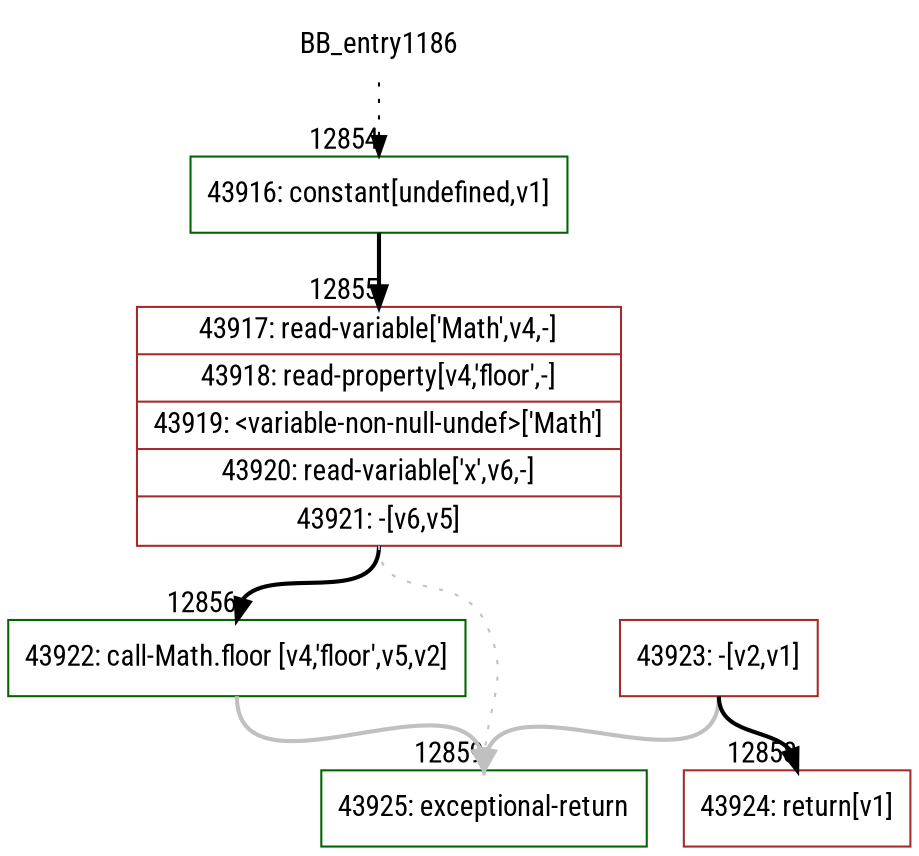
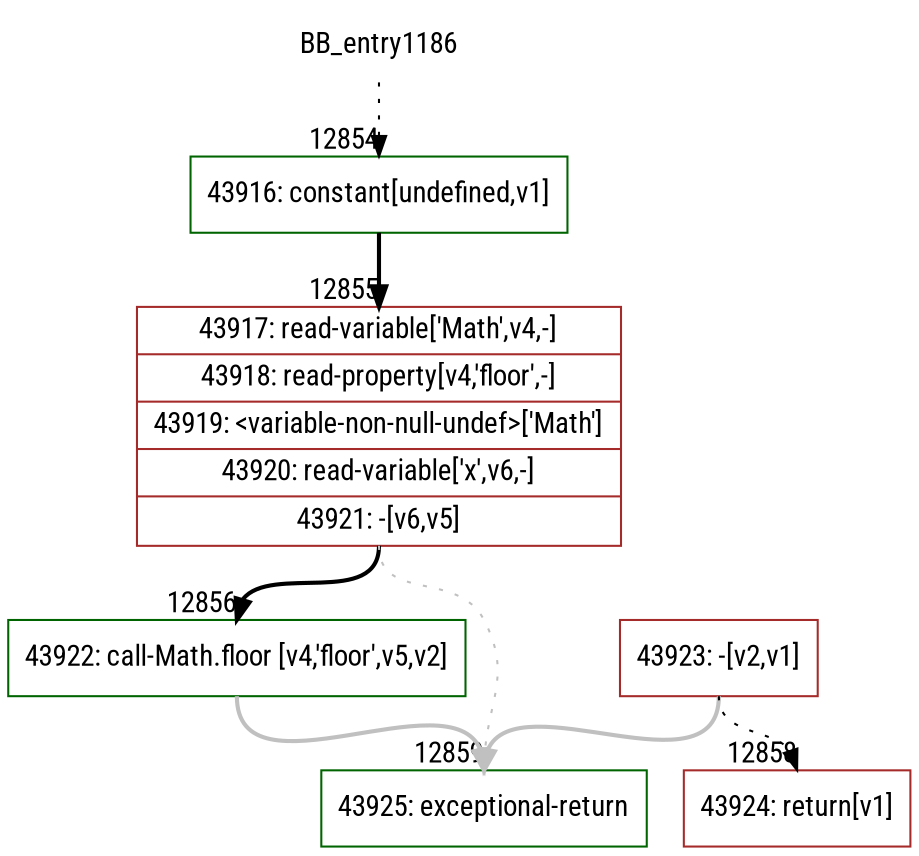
edge "43923: -[v2,v1]" -> "43924: return[v1]": style bold -> dotted
